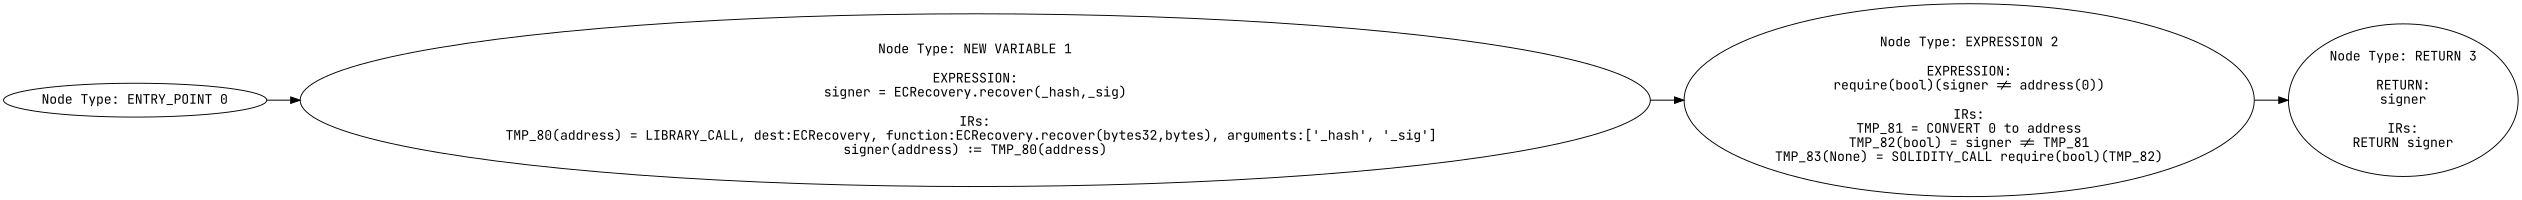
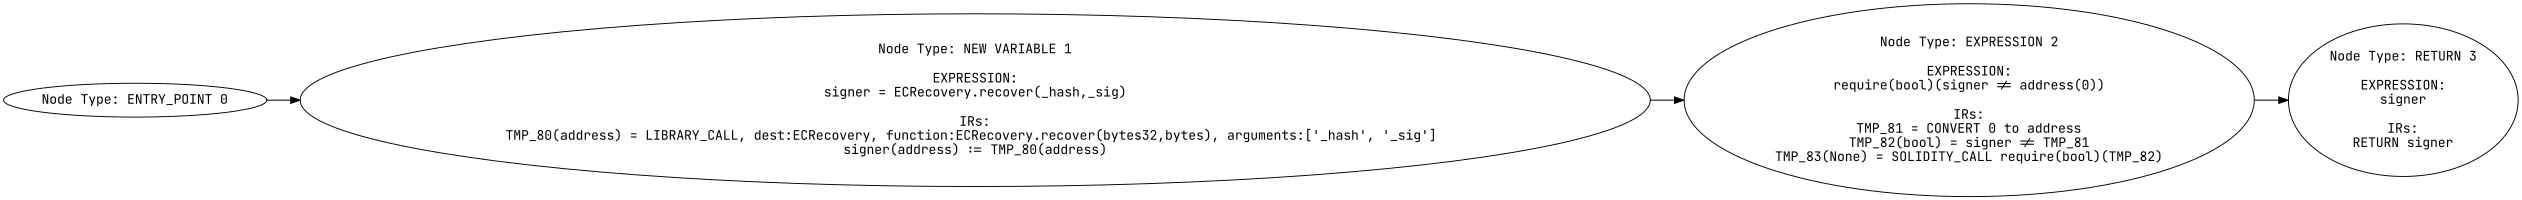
node "Node Type: RETURN 3 RETURN: signer IRs: RETURN signer": label "Node Type: RETURN 3 RETURN: signer IRs: RETURN signer" -> "Node Type: RETURN 3 EXPRESSION: signer IRs: RETURN signer"
